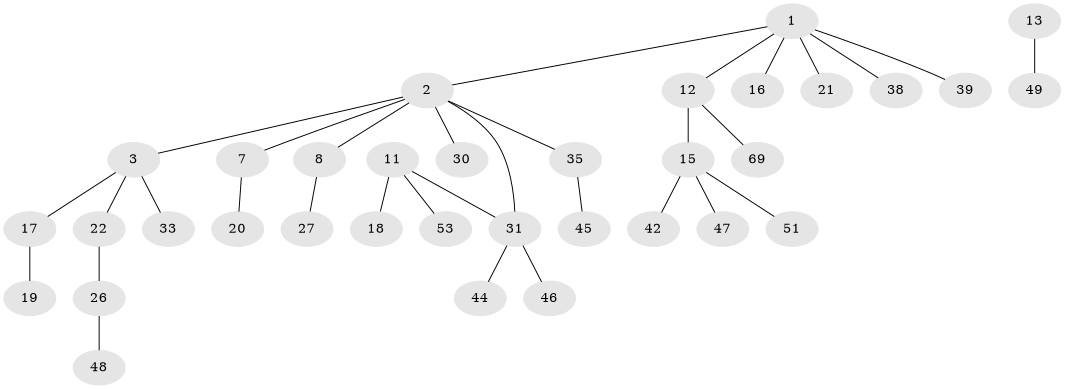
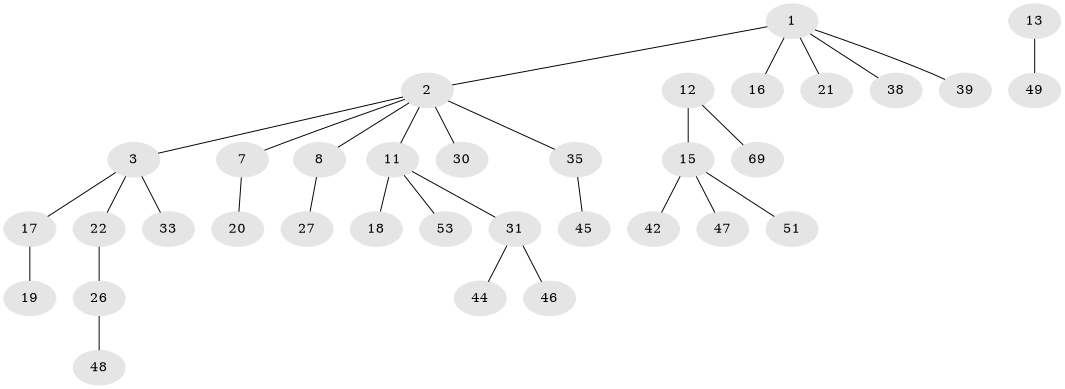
edge "1" -- "12": removed
edge "2" -- "31": now "2" -- "11"
